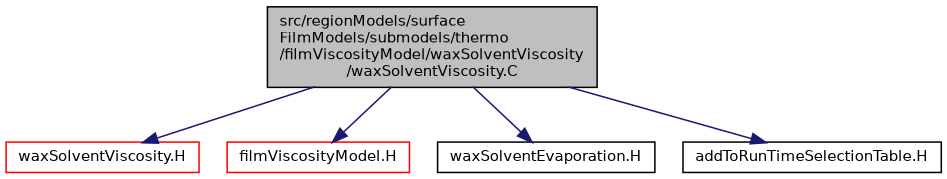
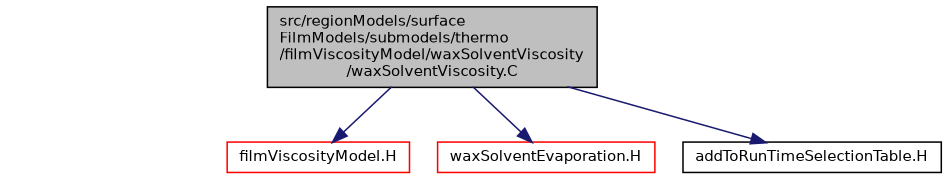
node "waxSolventViscosity.H": removed
node "waxSolventEvaporation.H": color black -> red
